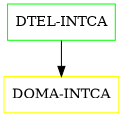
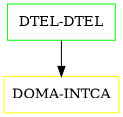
node "DTEL-INTCA": label "DTEL-INTCA" -> "DTEL-DTEL"
